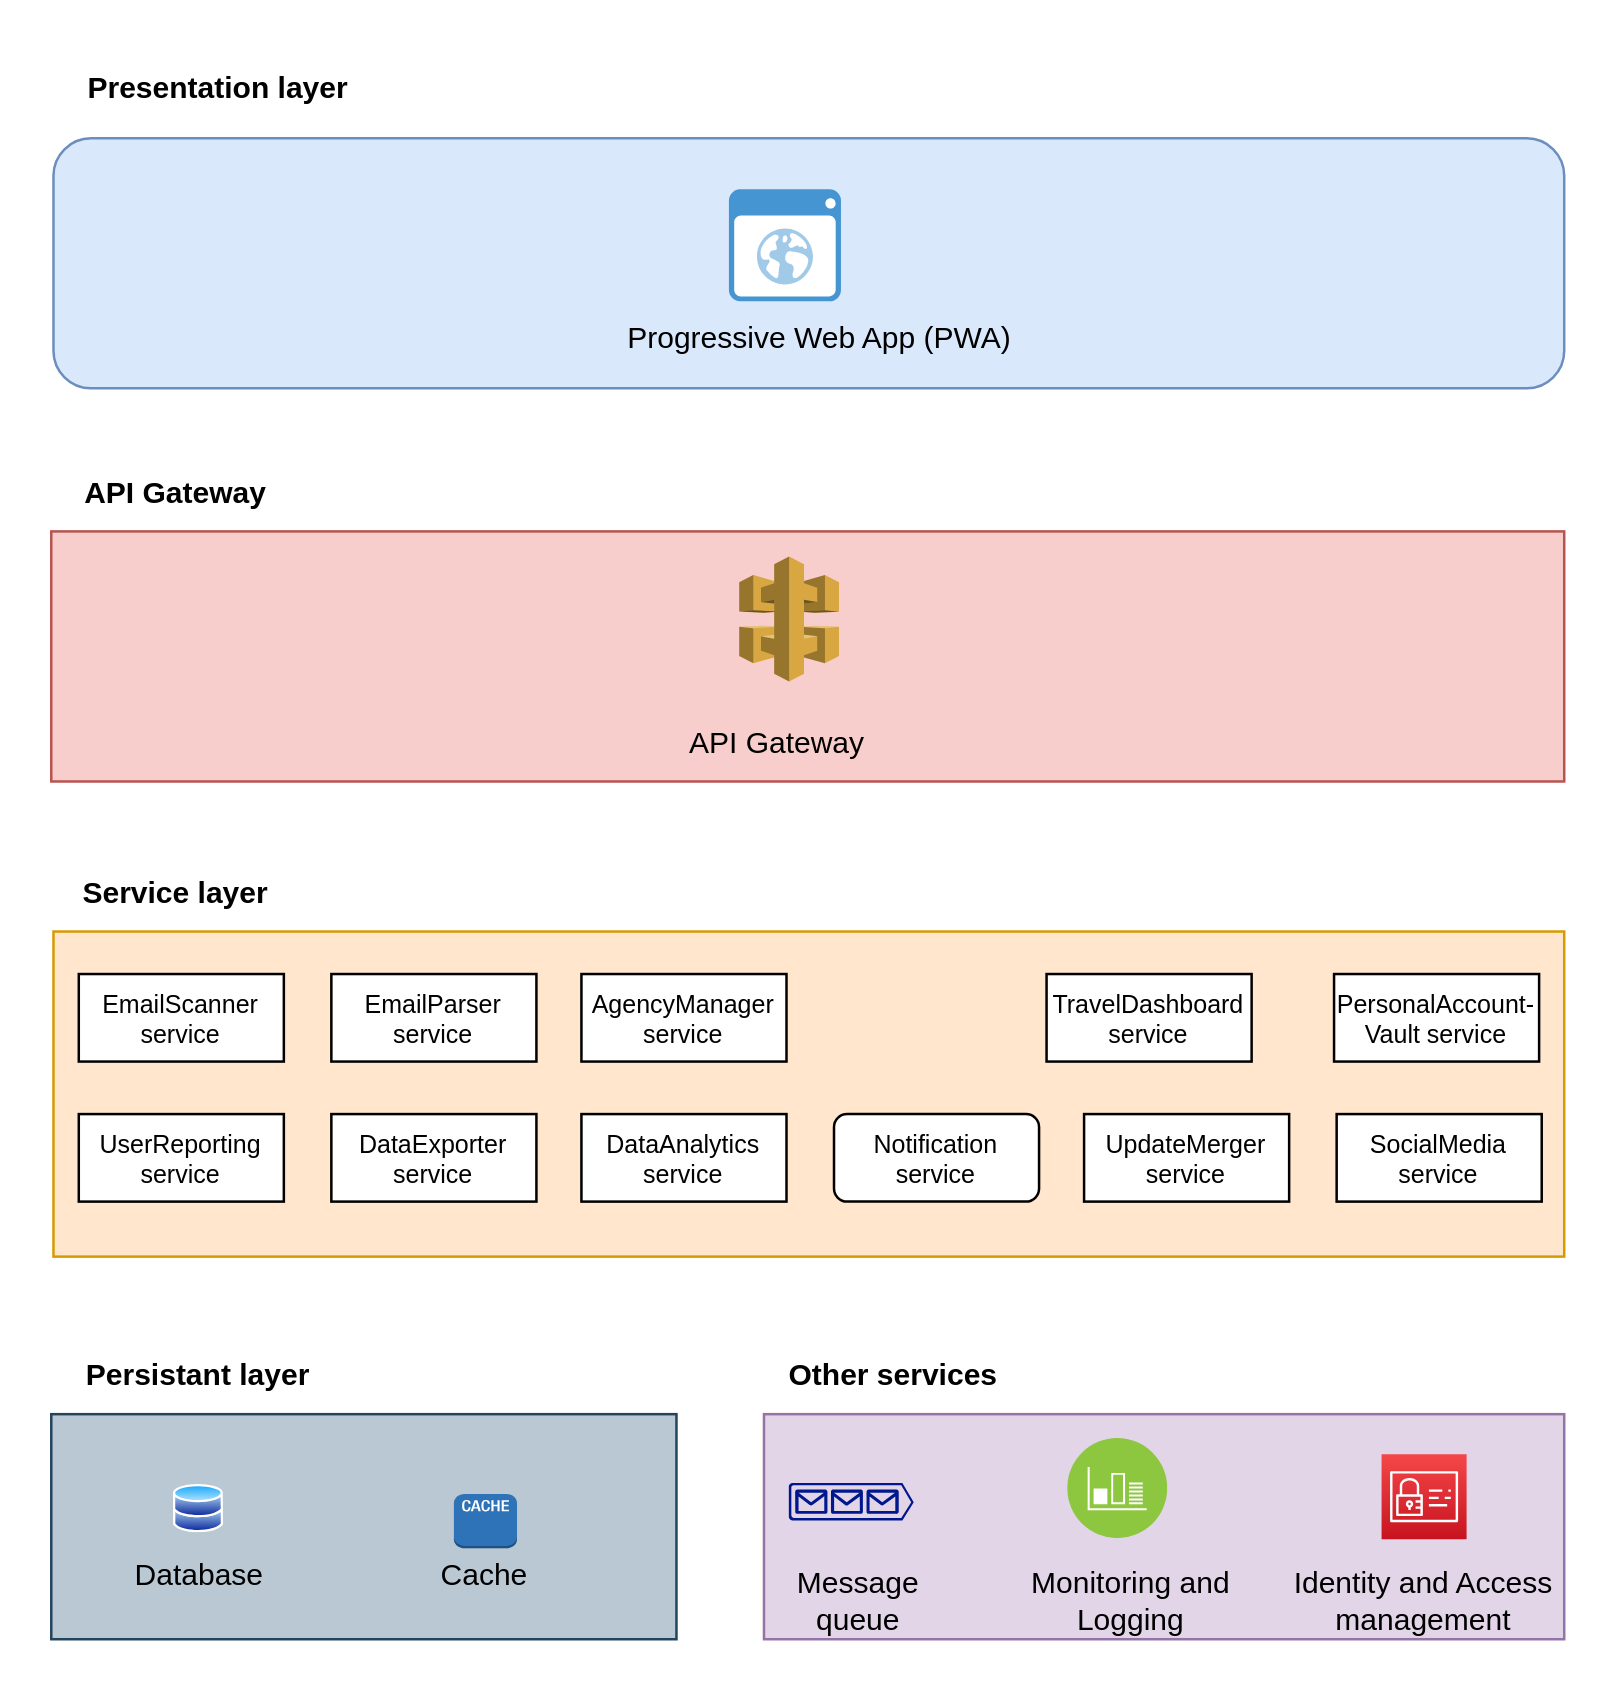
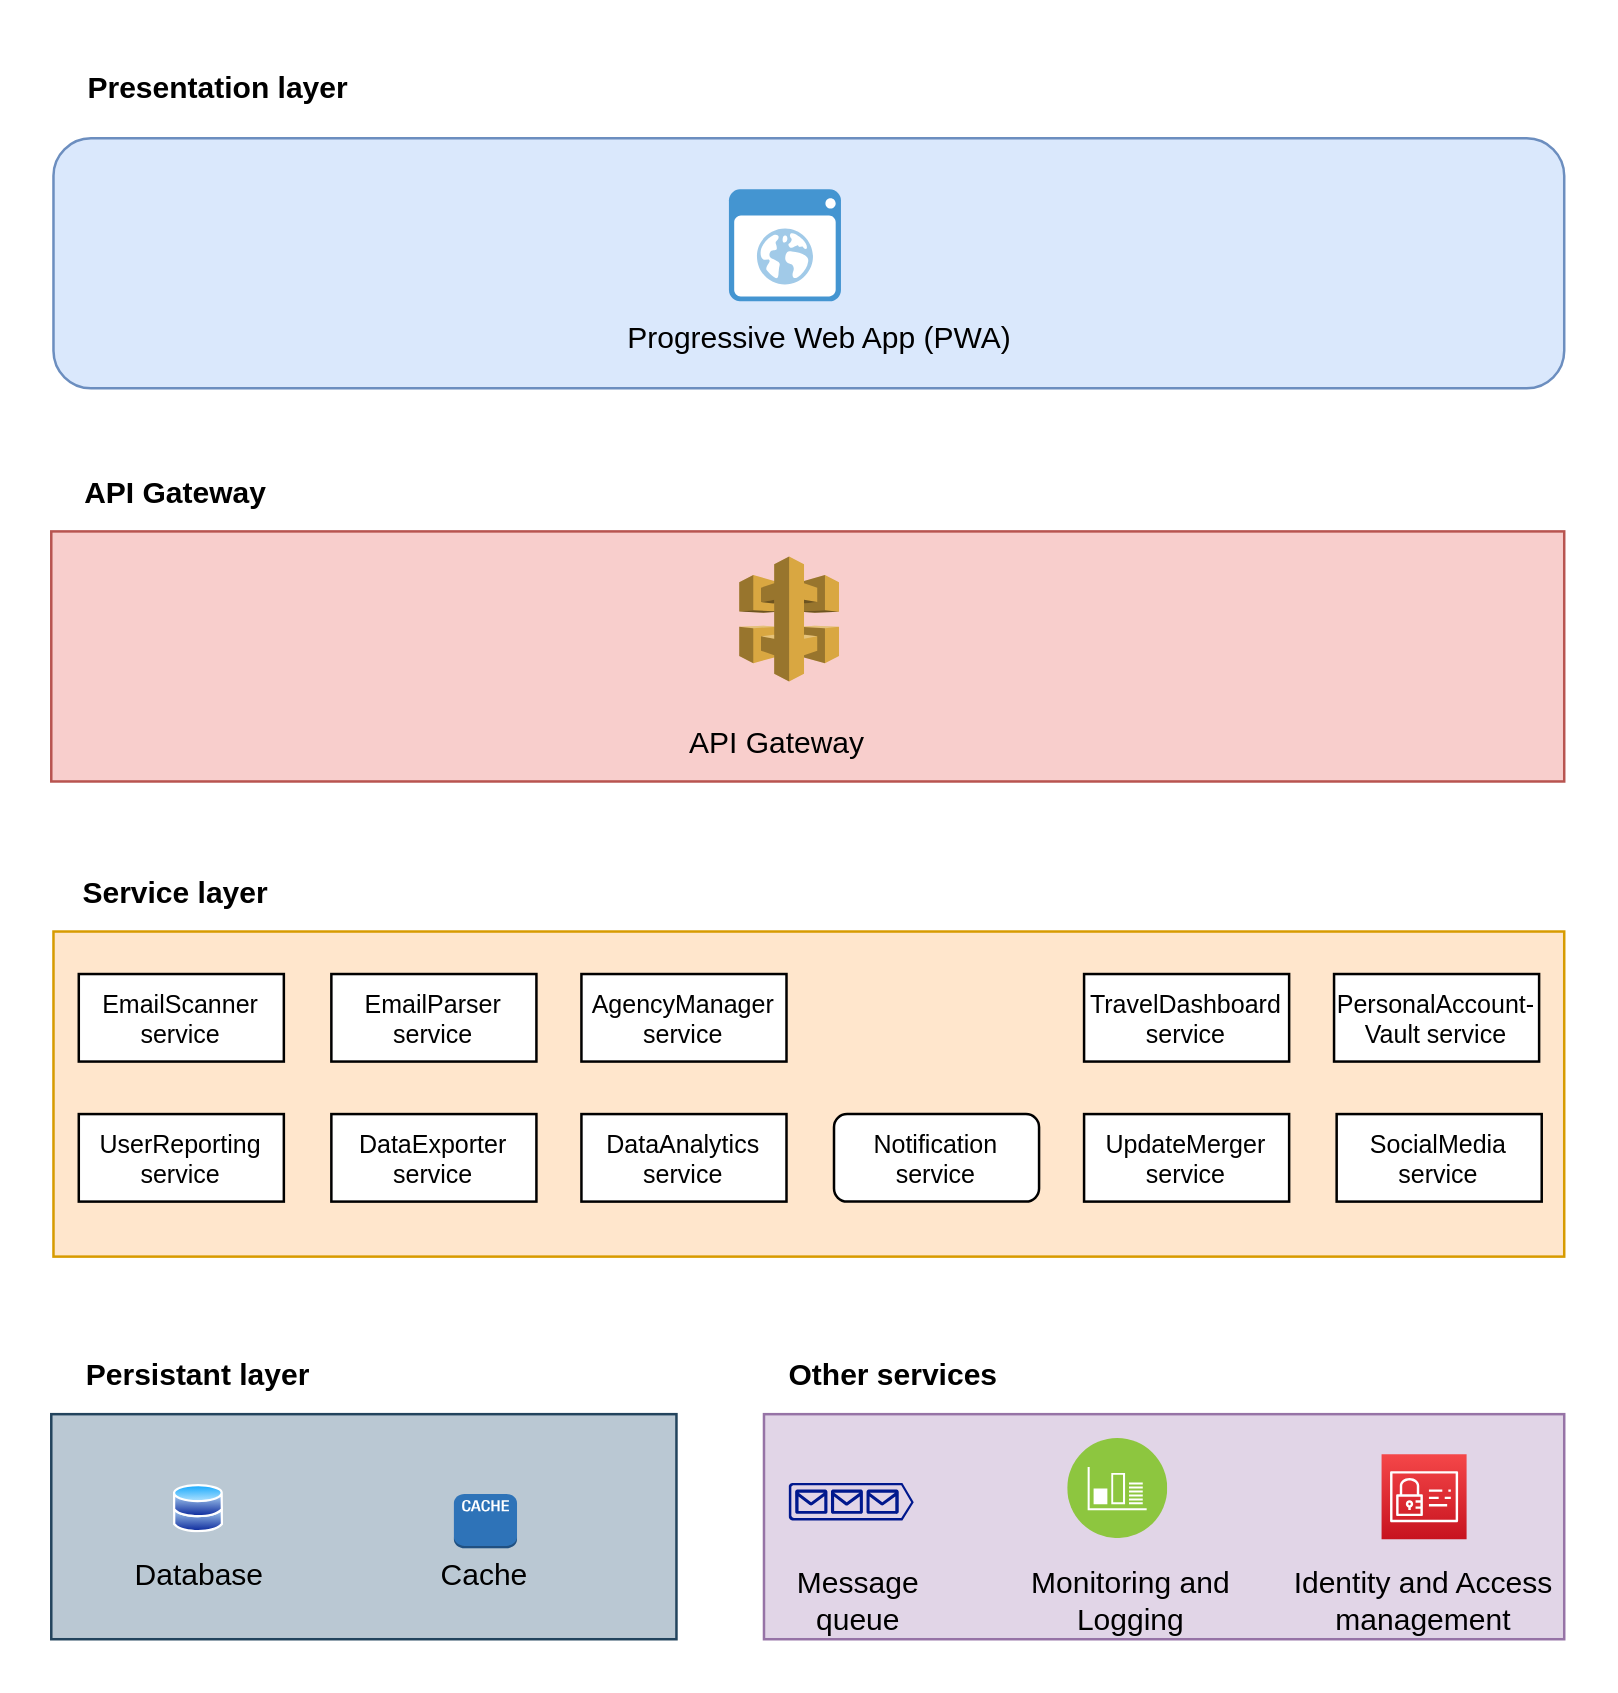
node "TravelDashboard service": moved (1149, 1018) -> (1186, 1018)
